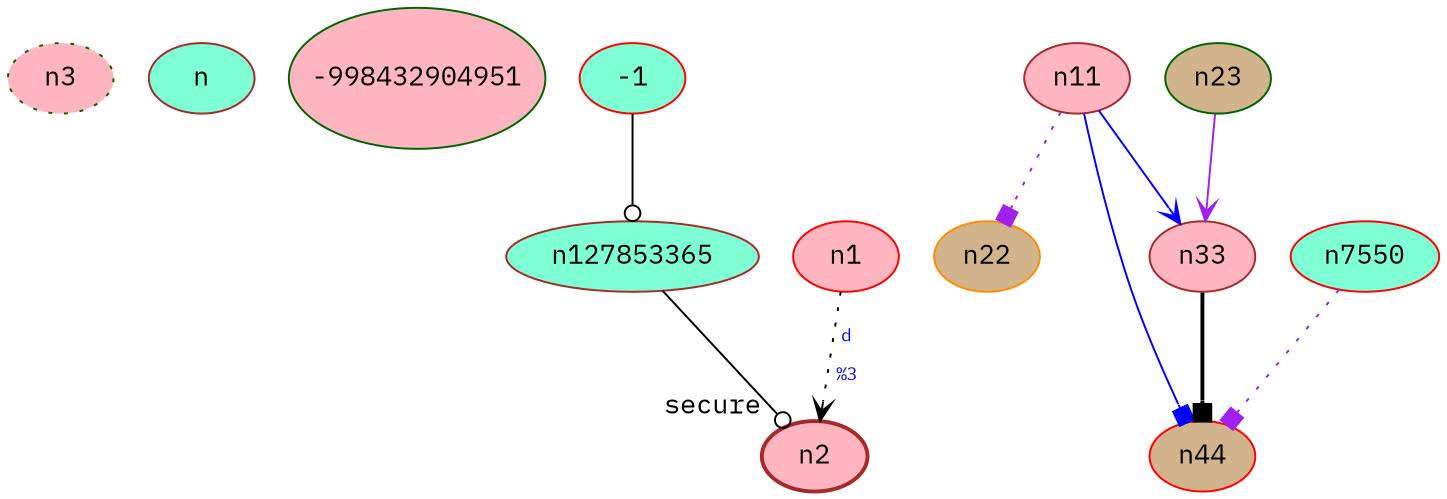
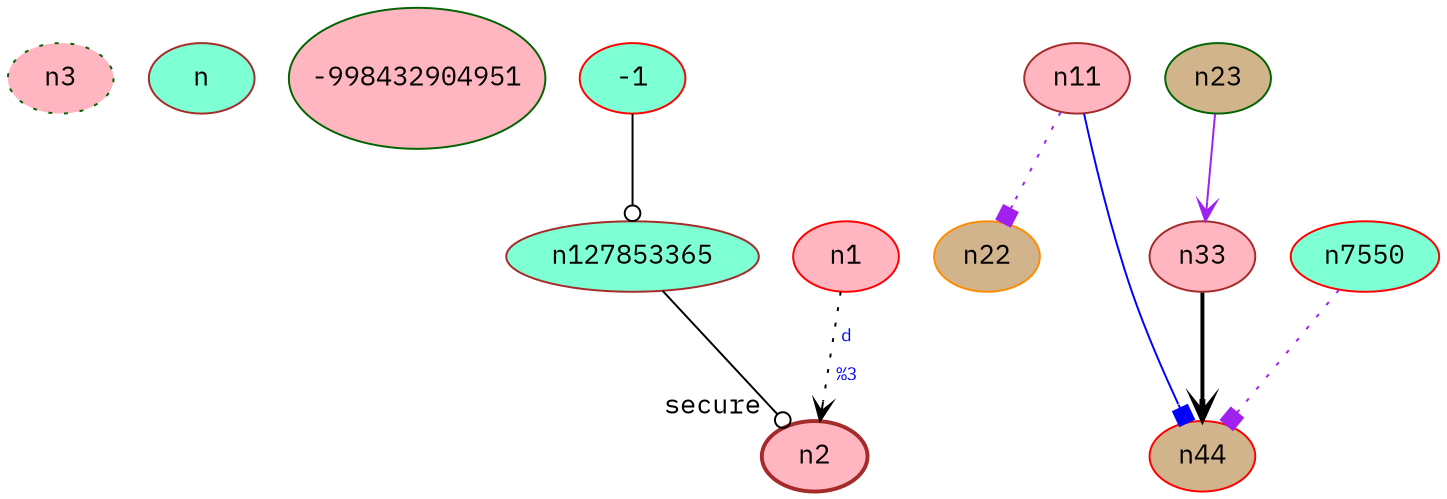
edge "n11" -> "n33": removed
edge "n33" -> "n44": arrowhead box -> vee
